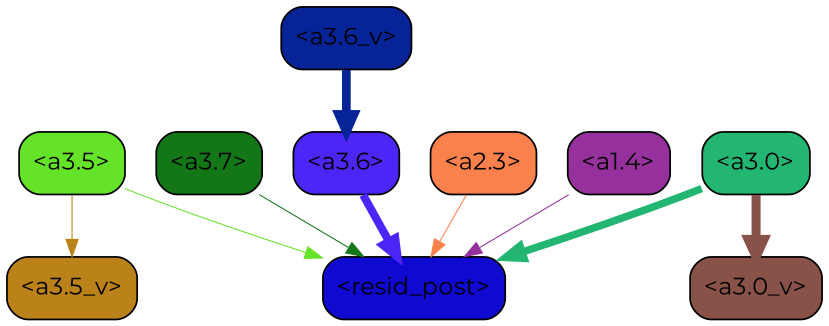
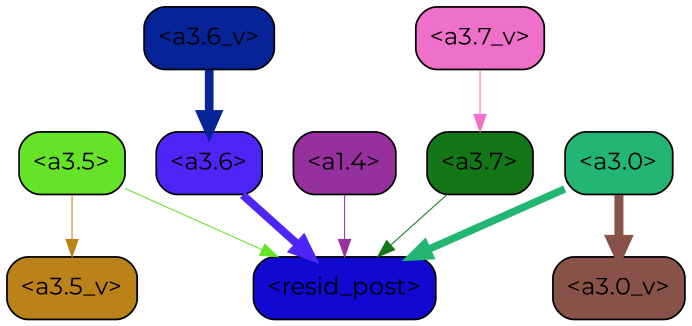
node "<a3.7_v>": added
node "<a2.3>": removed
